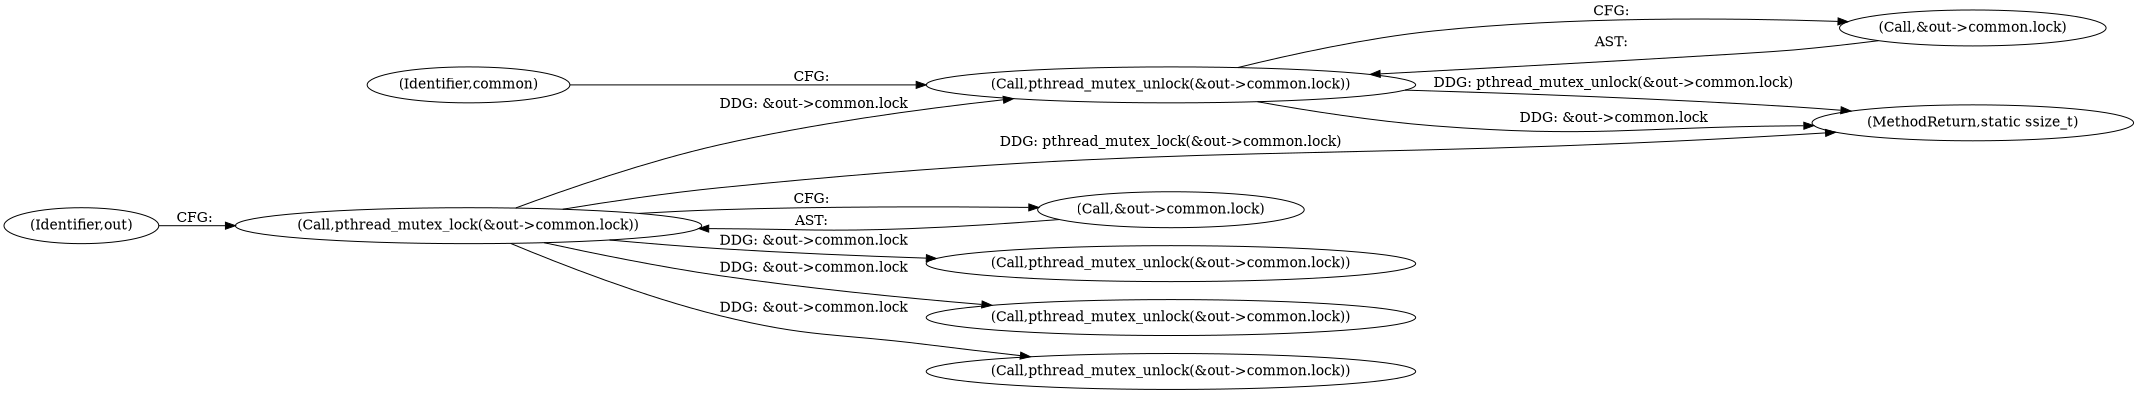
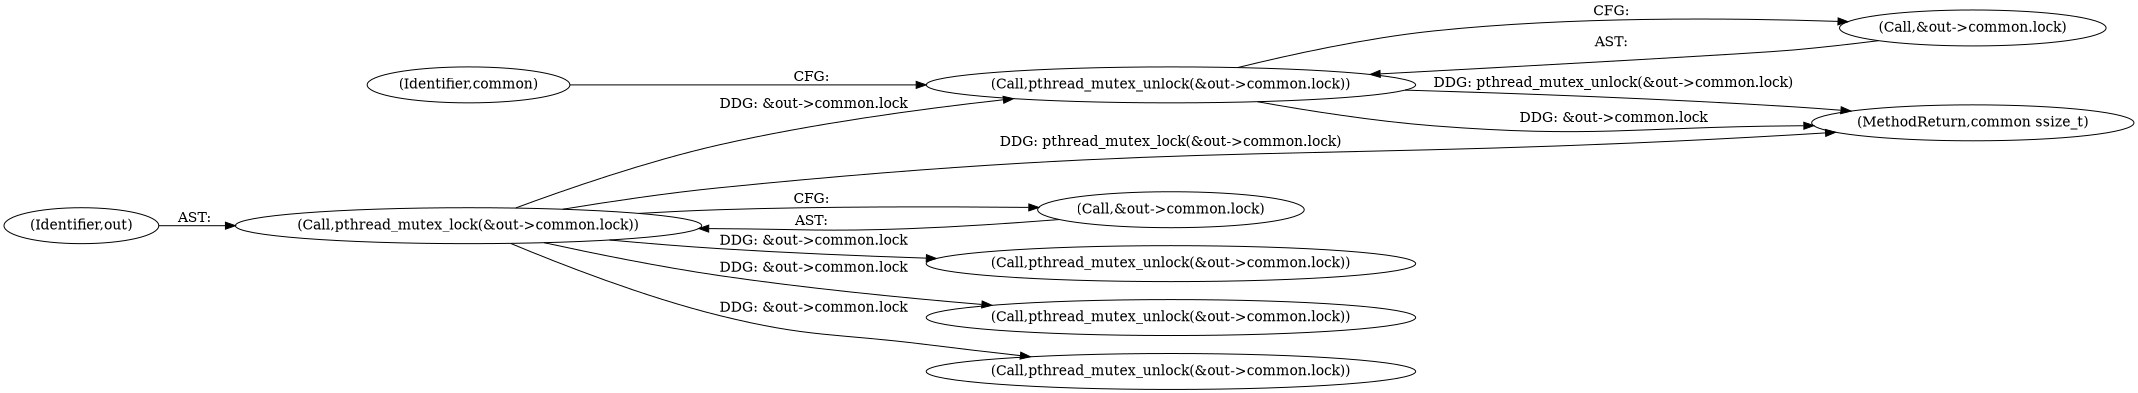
node "(MethodReturn,static ssize_t)": label "(MethodReturn,static ssize_t)" -> "(MethodReturn,common ssize_t)"
edge "(Identifier,out)" -> "(Call,pthread_mutex_lock(&out->common.lock))": label "CFG: " -> "AST: "
